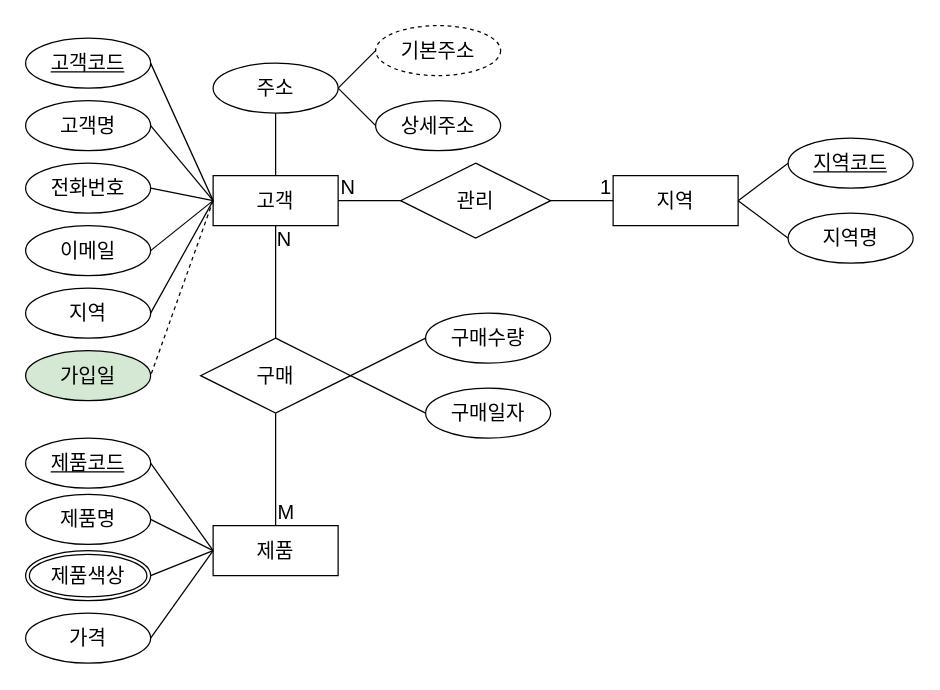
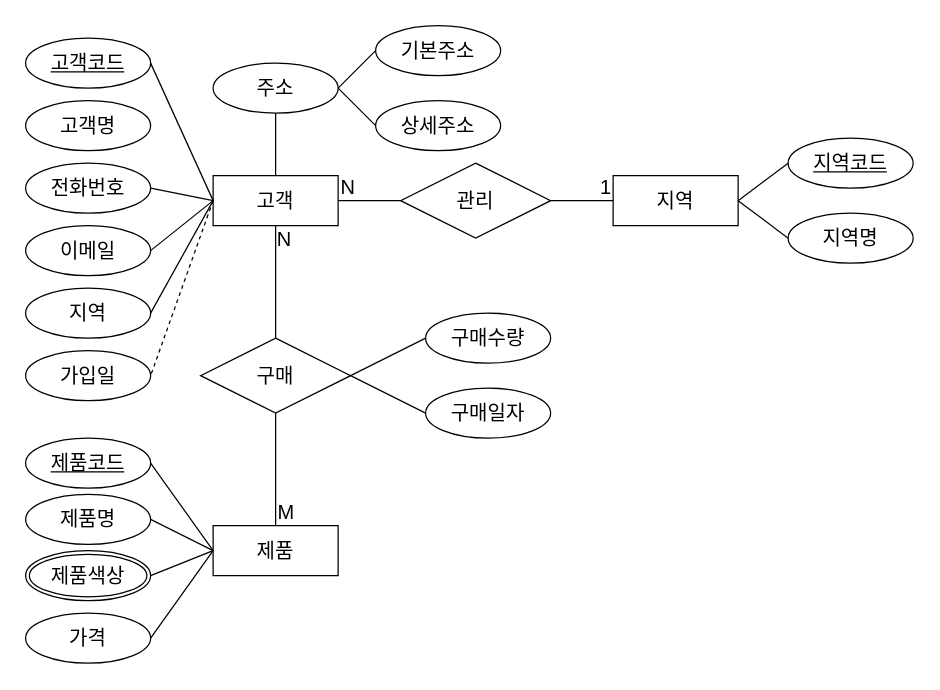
node "기본주소": style dashed -> solid
edge "고객명" -- "고객": removed
node "가입일": fillcolor #d5e8d4 -> #ffffff
